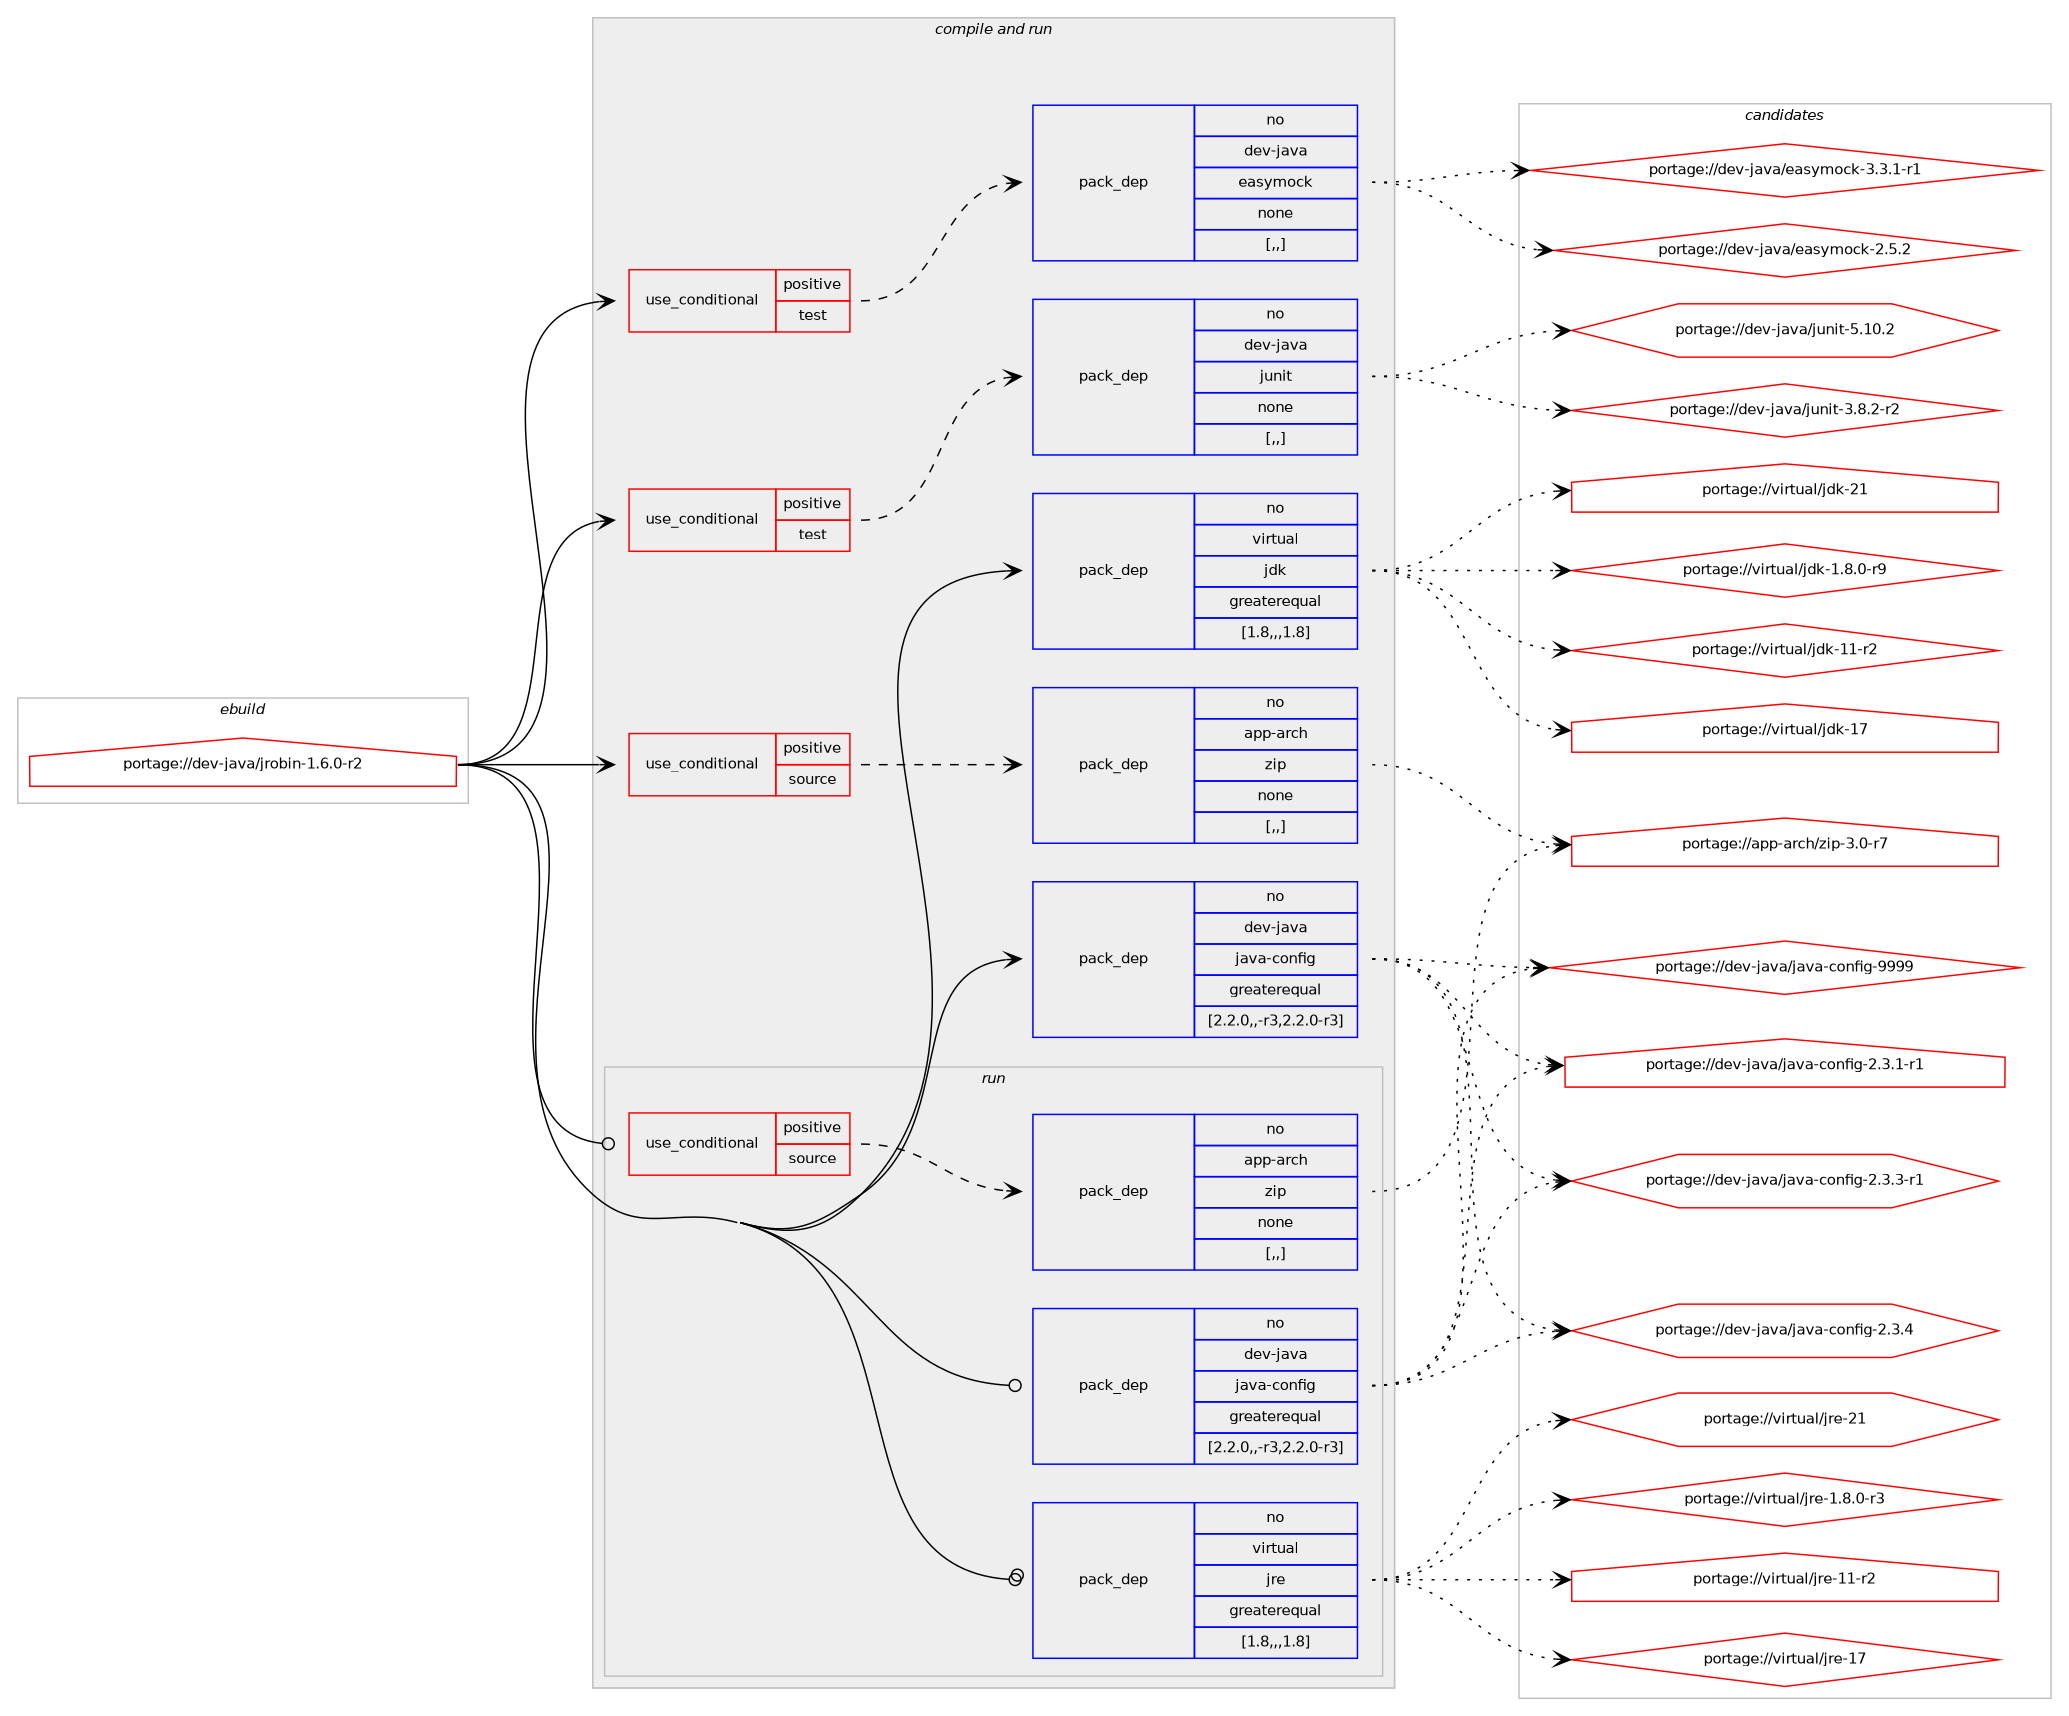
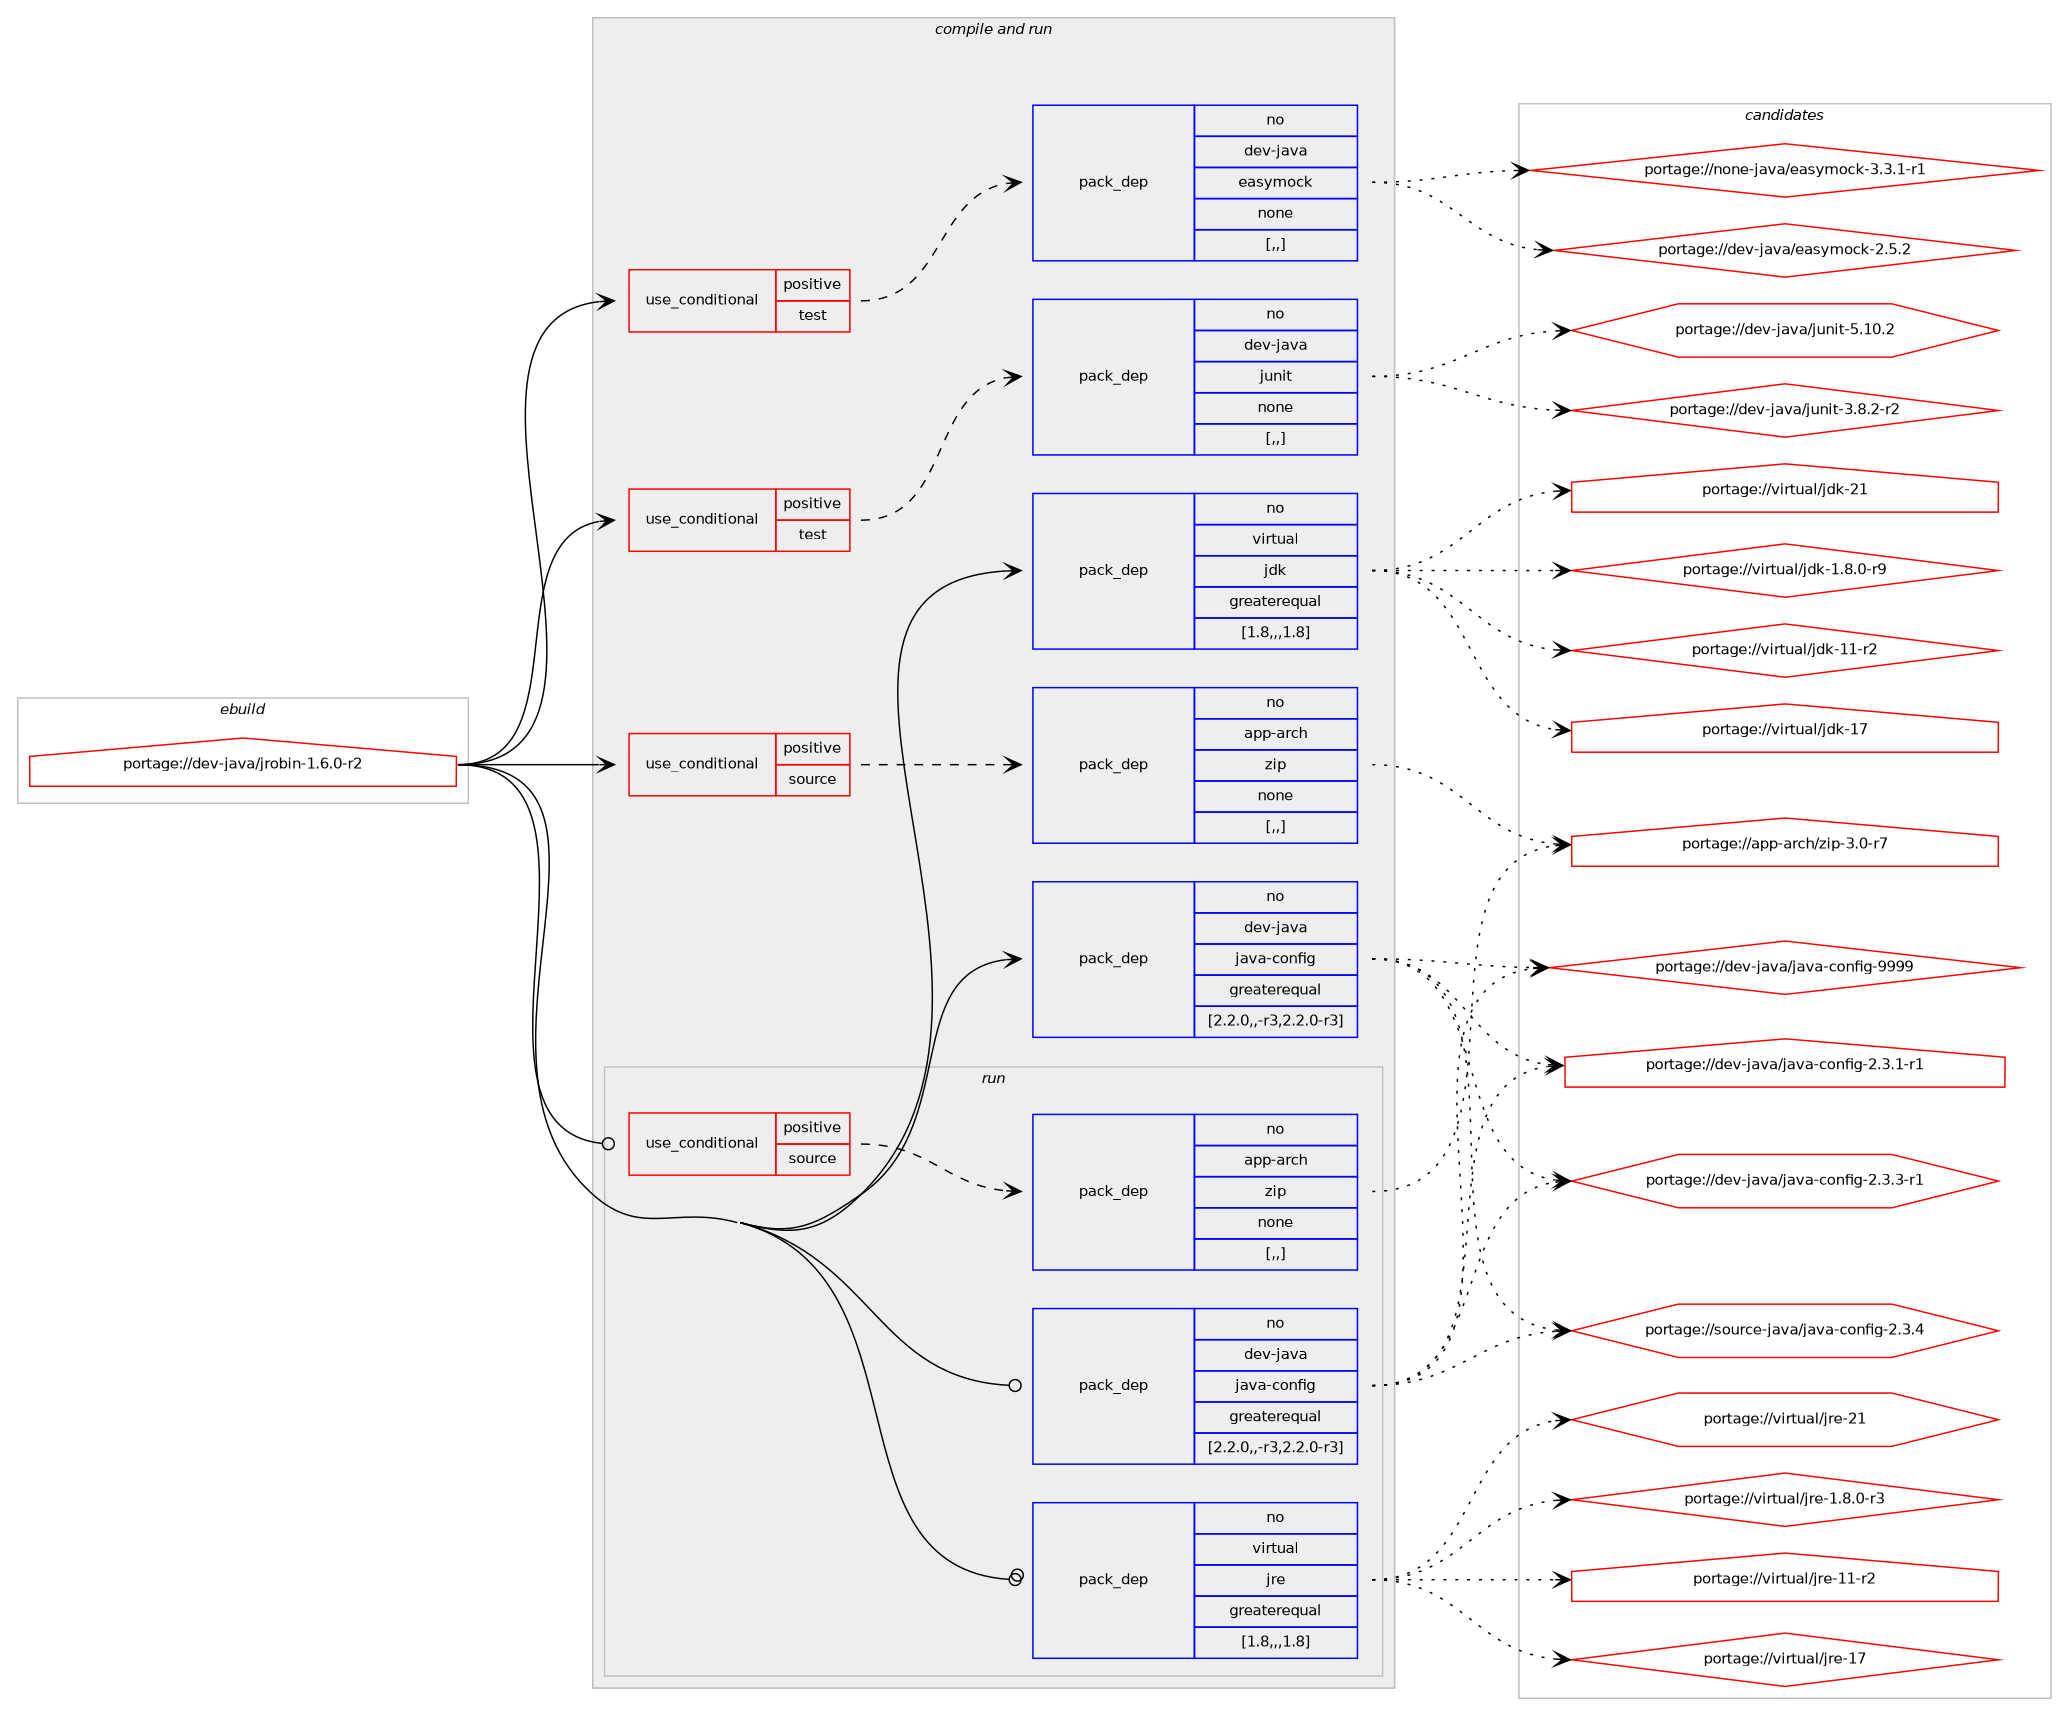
node "portage://dev-java/easymock-3.3.1-r1": label "portage://dev-java/easymock-3.3.1-r1" -> "portage://none-java/easymock-3.3.1-r1"
node "portage://dev-java/java-config-2.3.4": label "portage://dev-java/java-config-2.3.4" -> "portage://source-java/java-config-2.3.4"
